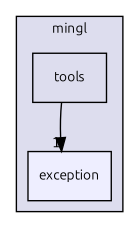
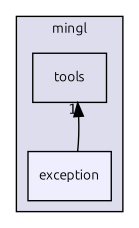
edge "tools" -> "exception": reversed
